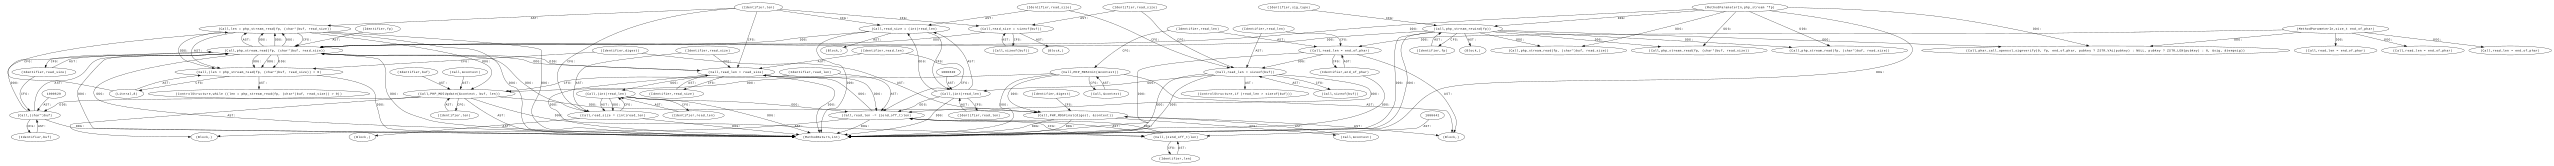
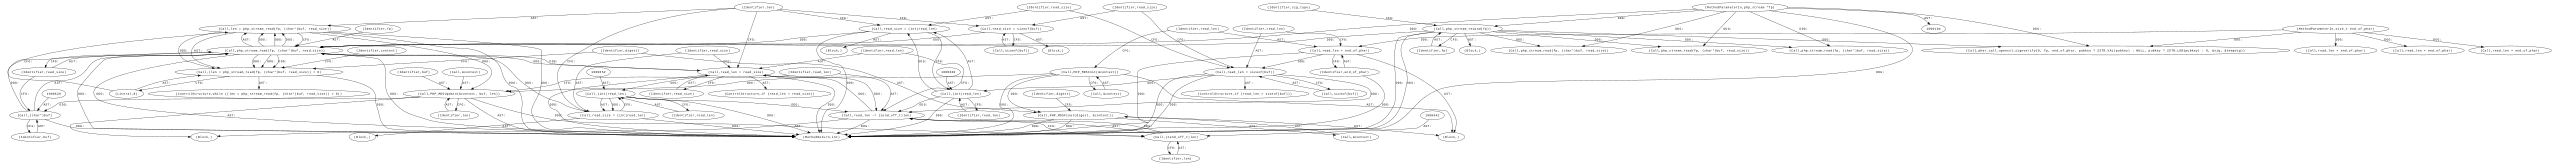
node "1000104": added
node "(Identifier,context)": added
node "1000652": added
node "(ControlStructure,if (read_len < read_size))": added
edge "(Call,PHP_MD5Update(&context, buf, len))" -> "(Call,PHP_MD5Final(digest, &context))": removed, label "DDG:"
